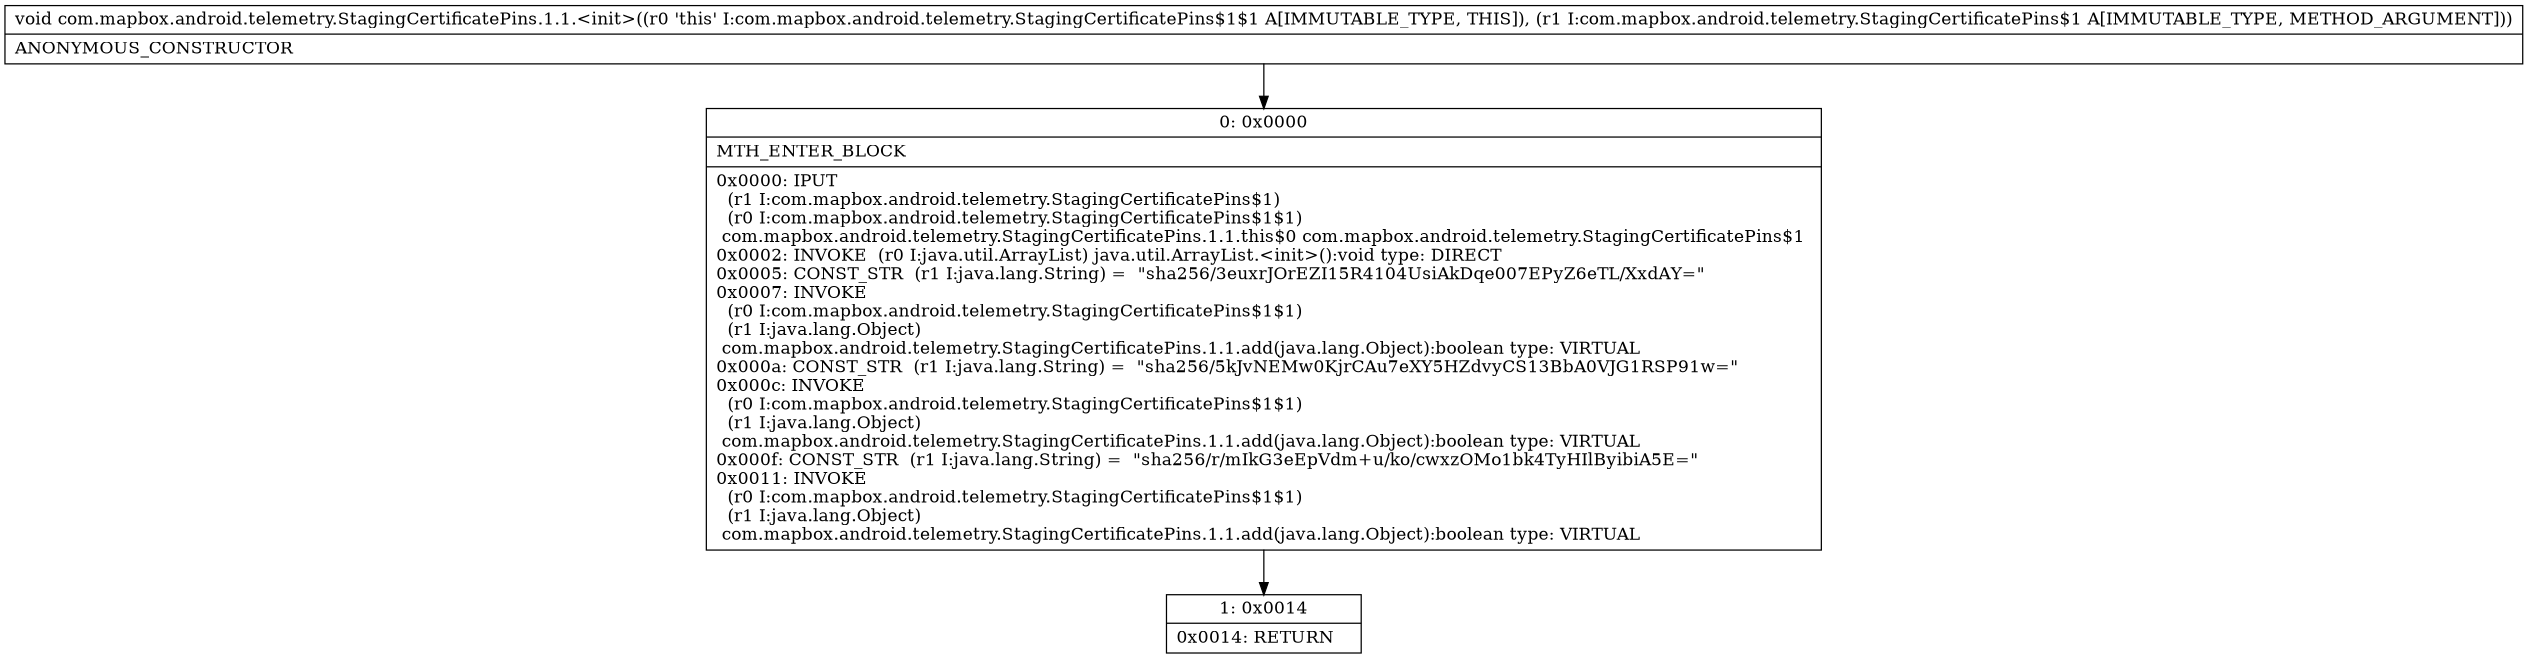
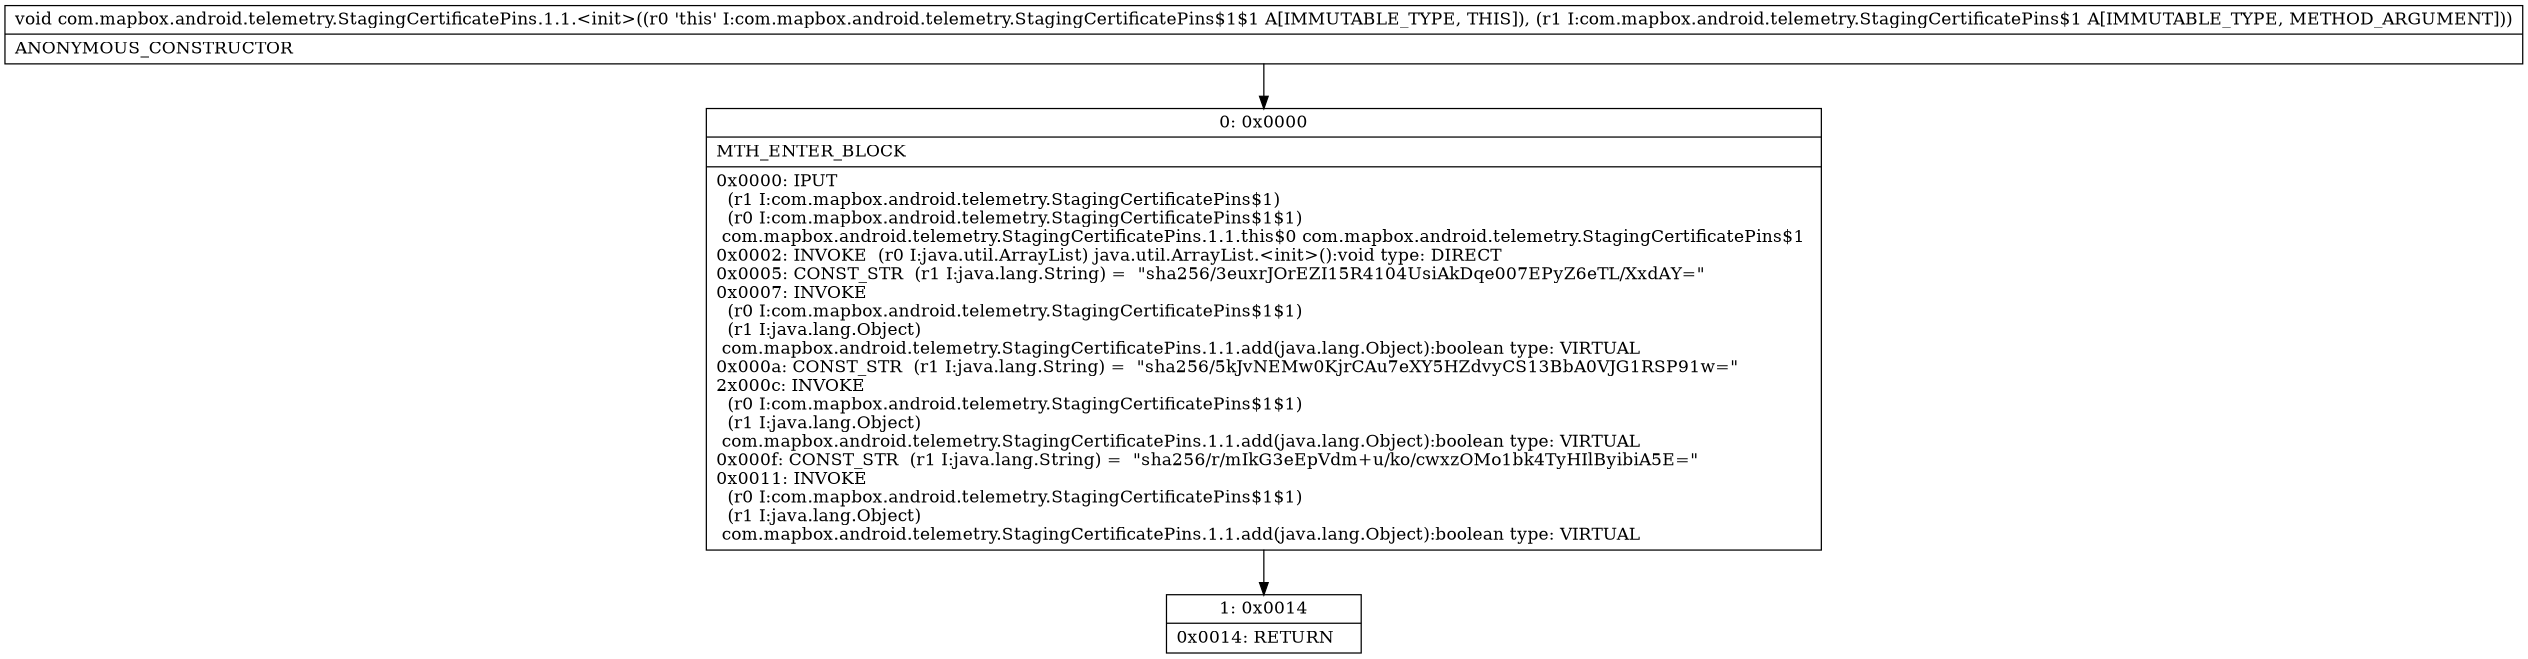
node "0: 0x0000": text "0x000c: INVOKE" -> "2x000c: INVOKE"
